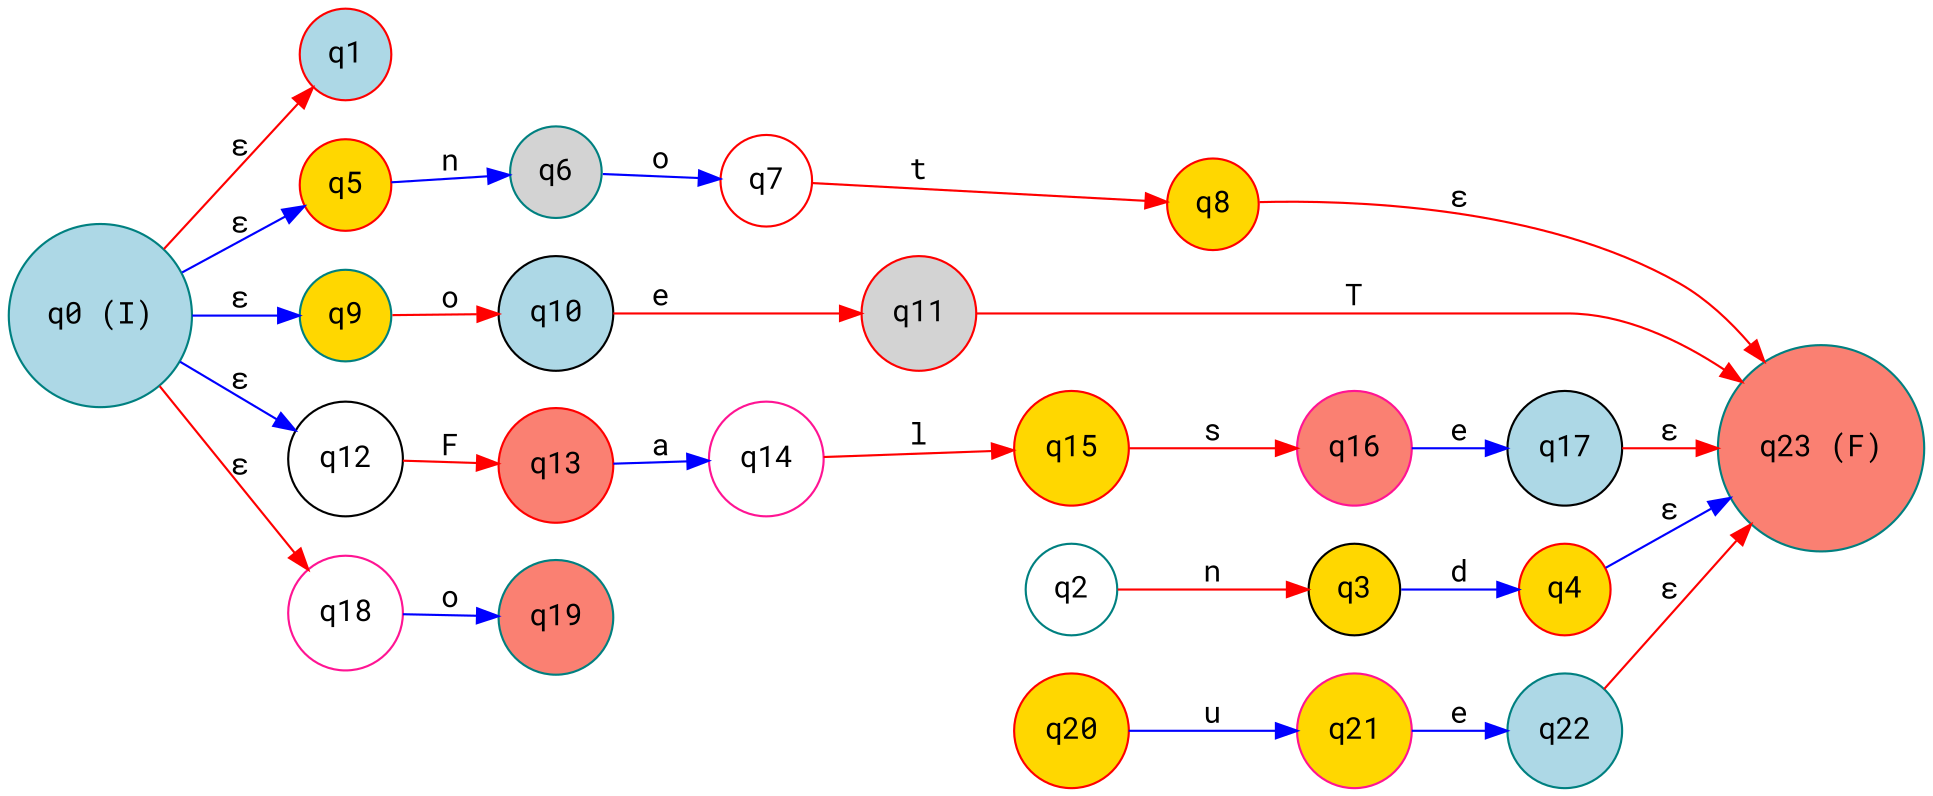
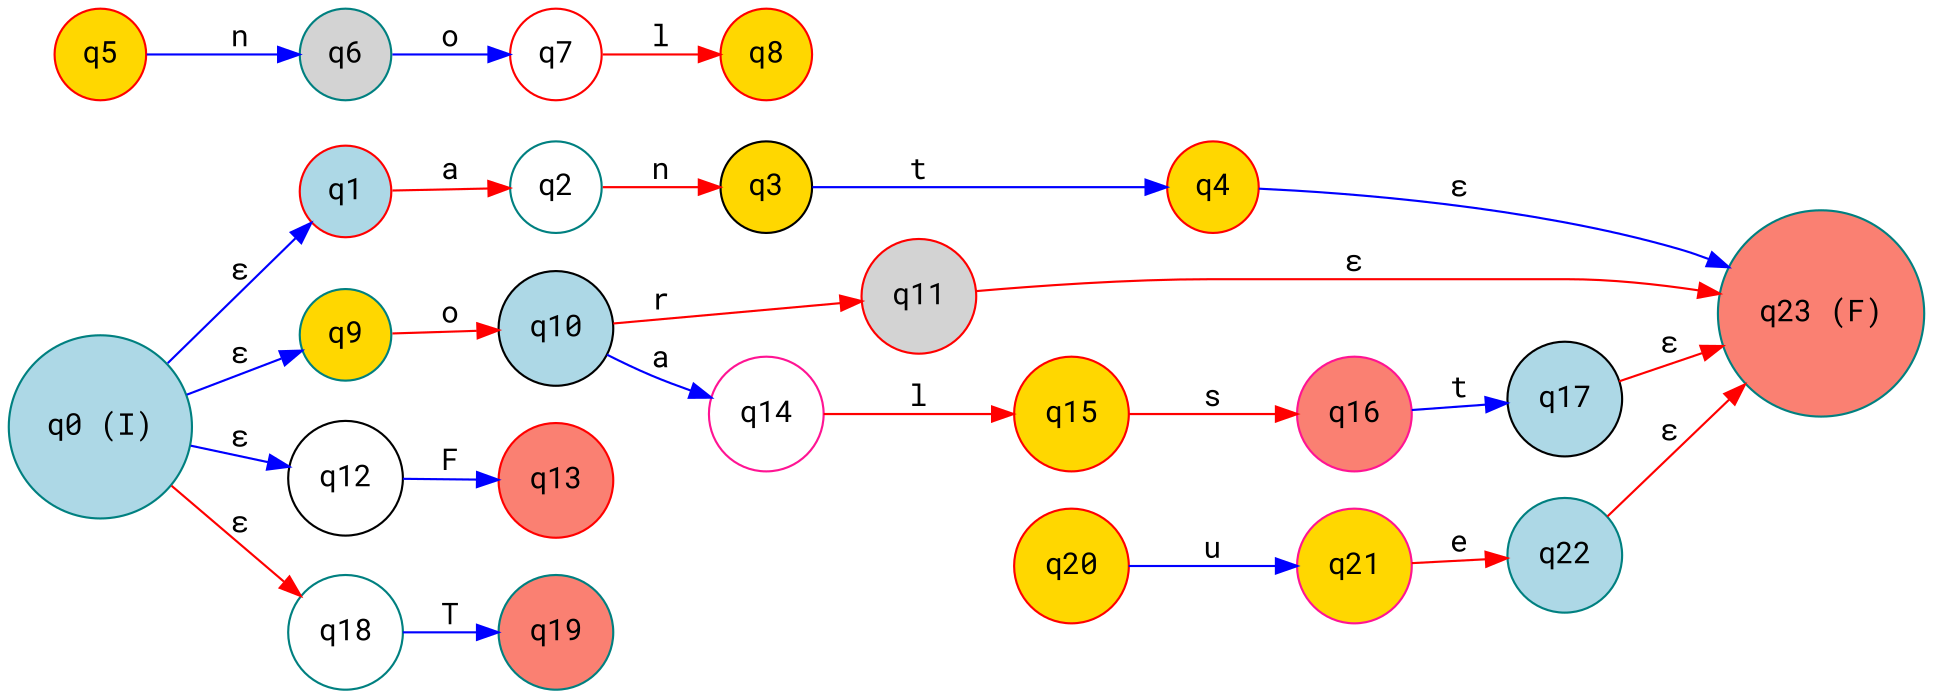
edge "q7" -> "q8": label "t" -> "l"
edge "q0 (I)" -> "q1": color red -> blue
edge "q1" -> "q2": added, label "a"
edge "q8" -> "q23 (F)": removed, label "ε"
edge "q0 (I)" -> "q5": removed, label "ε"
edge "q10" -> "q11": label "e" -> "r"
edge "q11" -> "q23 (F)": label "T" -> "ε"
edge "q16" -> "q17": label "e" -> "t"
edge "q12" -> "q13": color red -> blue
edge "q13" -> "q14": now "q10" -> "q14"
edge "q3" -> "q4": label "d" -> "t"
edge "q18" -> "q19": label "o" -> "T"
node "q18": color deeppink -> teal
edge "q21" -> "q22": color blue -> red
